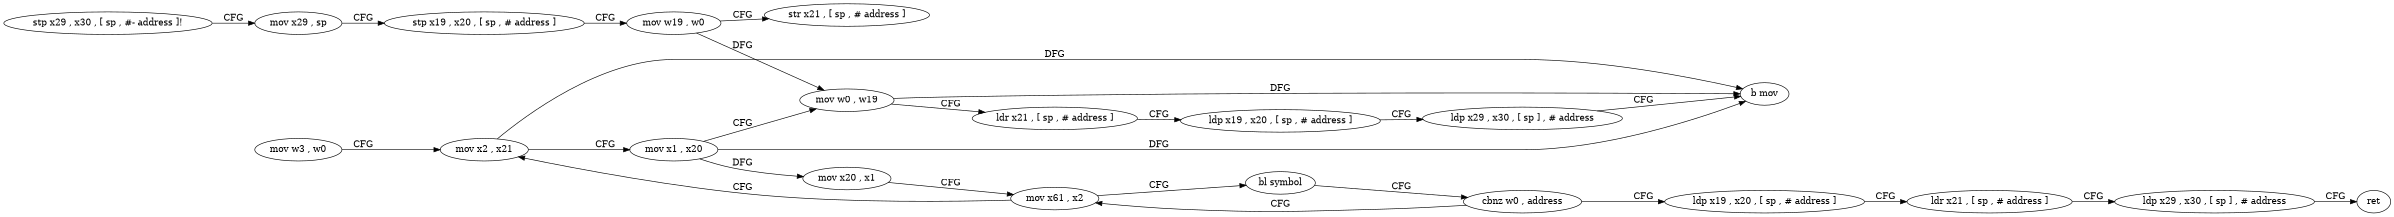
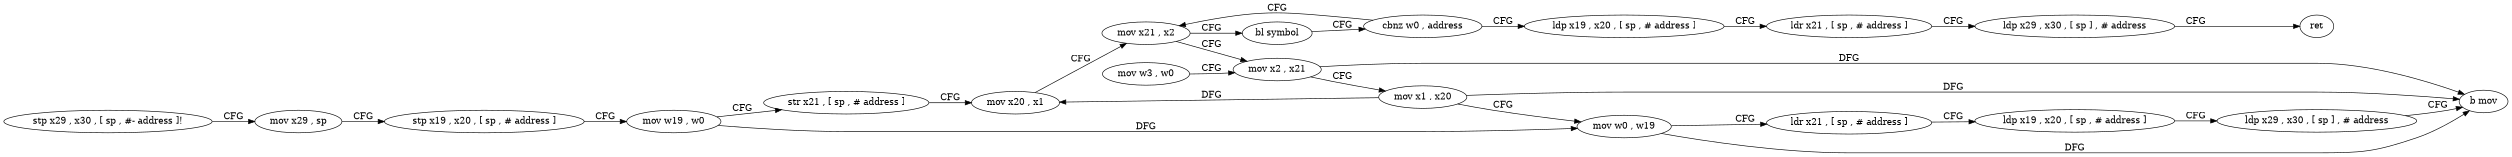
edge "str x21 , [ sp , # address ]" -> "mov x20 , x1": added, label "CFG"
node "mov x61 , x2": label "mov x61 , x2" -> "mov x21 , x2"
